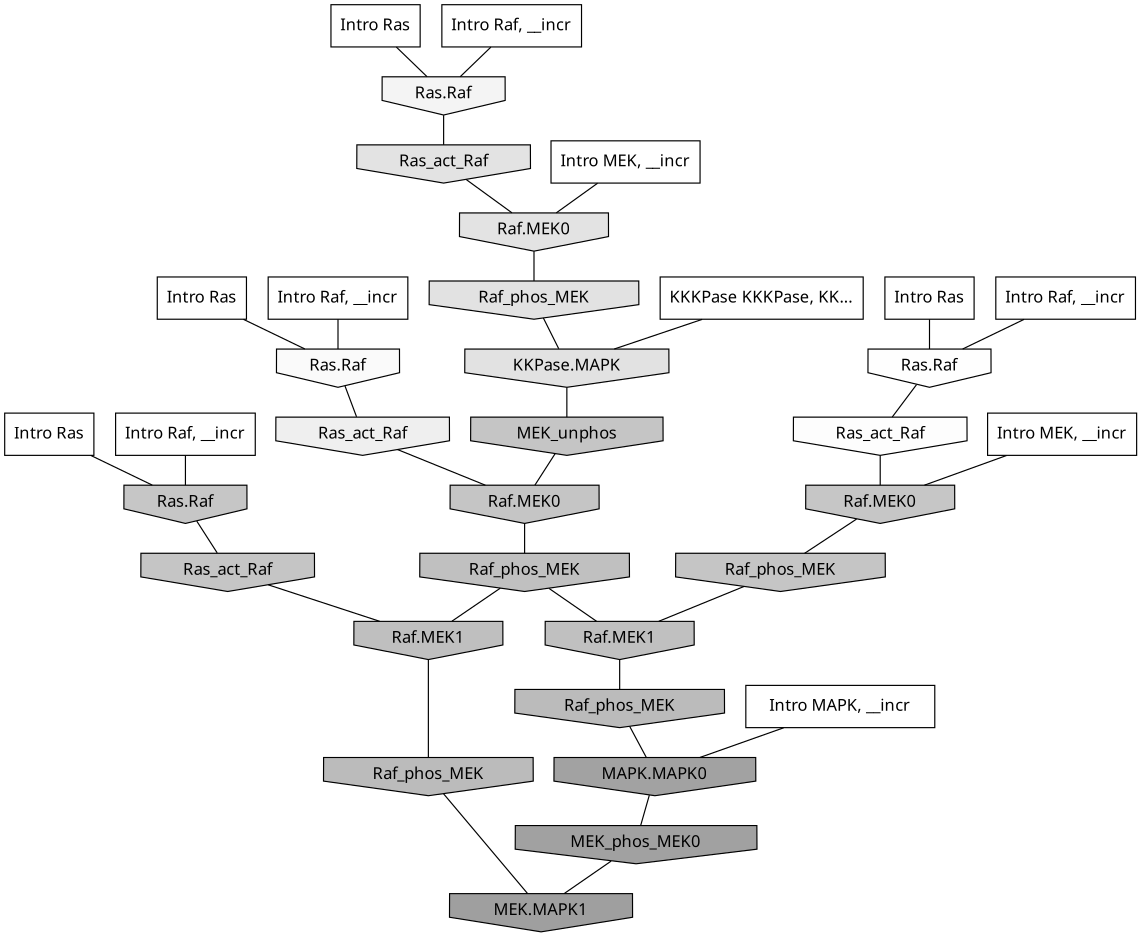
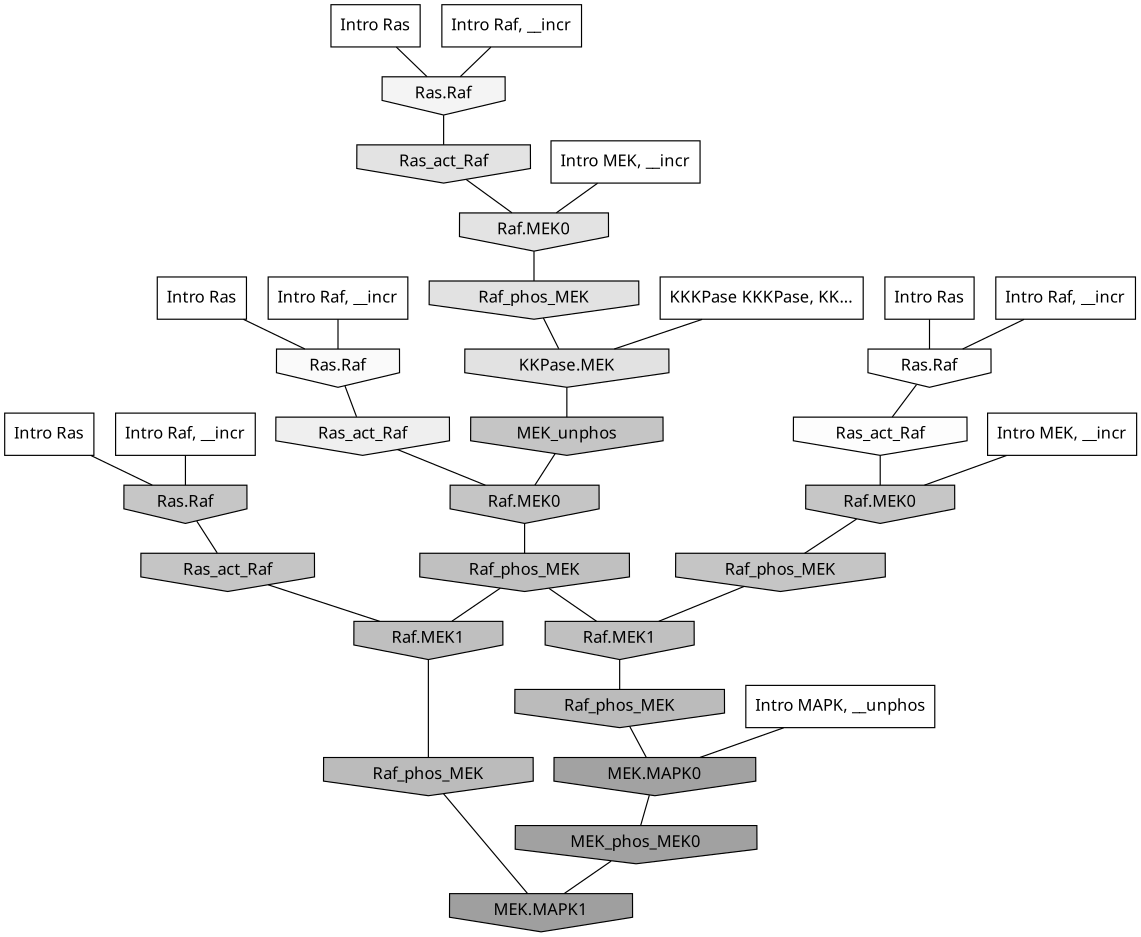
node "KKPase.MAPK": label "KKPase.MAPK" -> "KKPase.MEK"
node "Intro MAPK, __incr": label "Intro MAPK, __incr" -> "Intro MAPK, __unphos"
node "MAPK.MAPK0": label "MAPK.MAPK0" -> "MEK.MAPK0"
